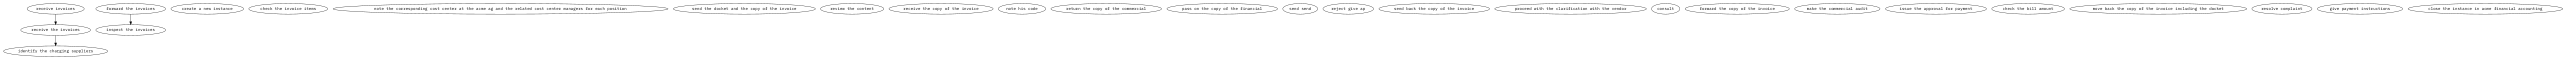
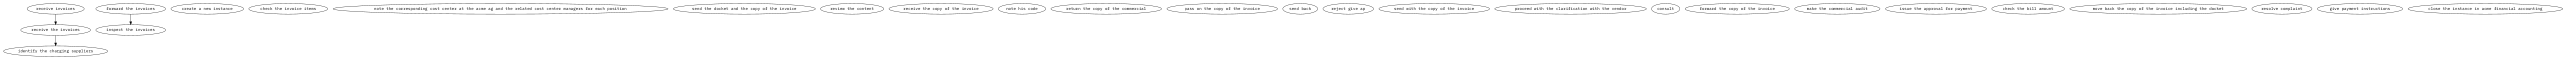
node "pass on the copy of the financial": label "pass on the copy of the financial" -> "pass on the copy of the invoice"
node "send send": label "send send" -> "send back"
node "send back the copy of the invoice": label "send back the copy of the invoice" -> "send with the copy of the invoice"
